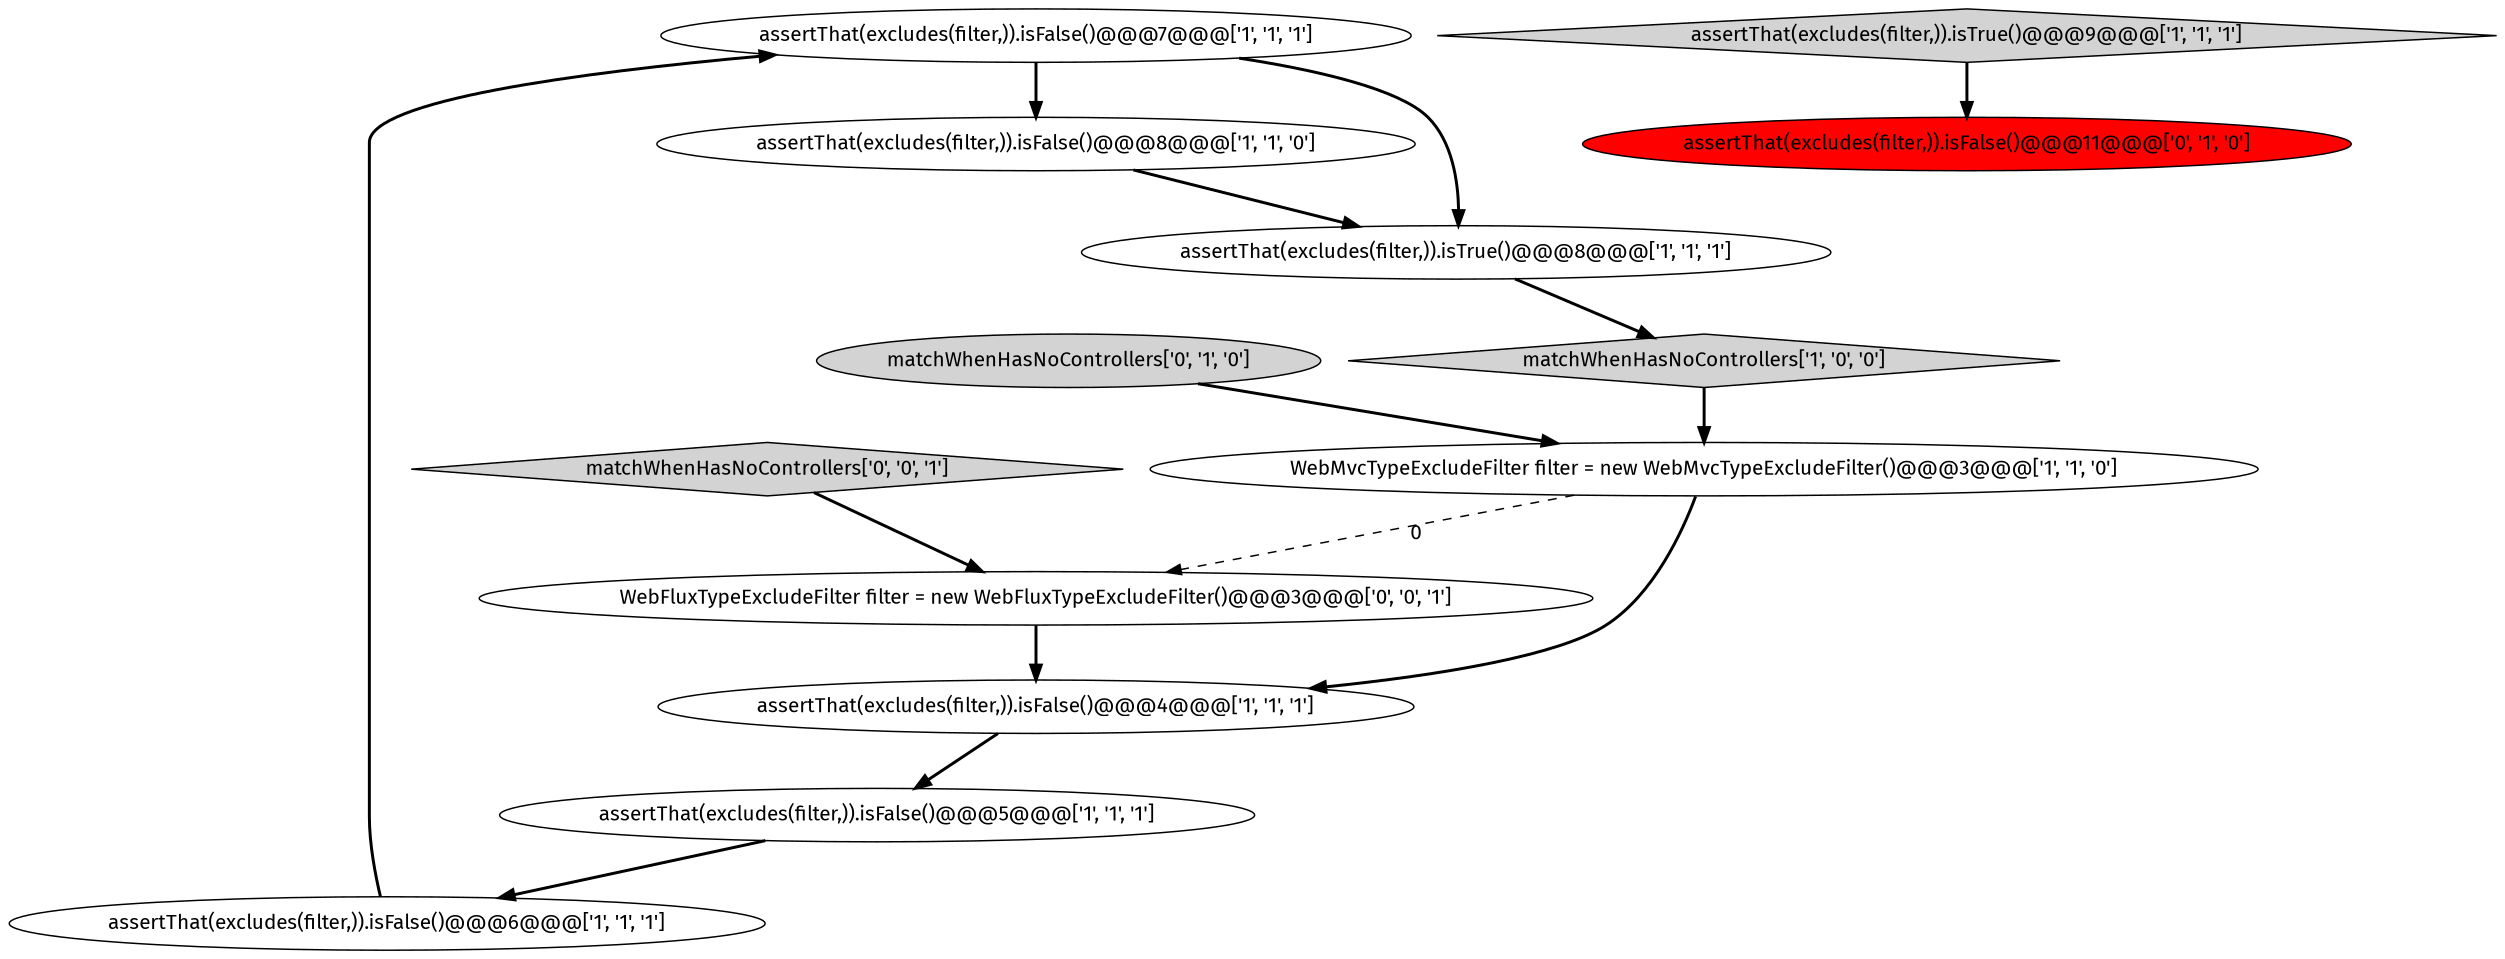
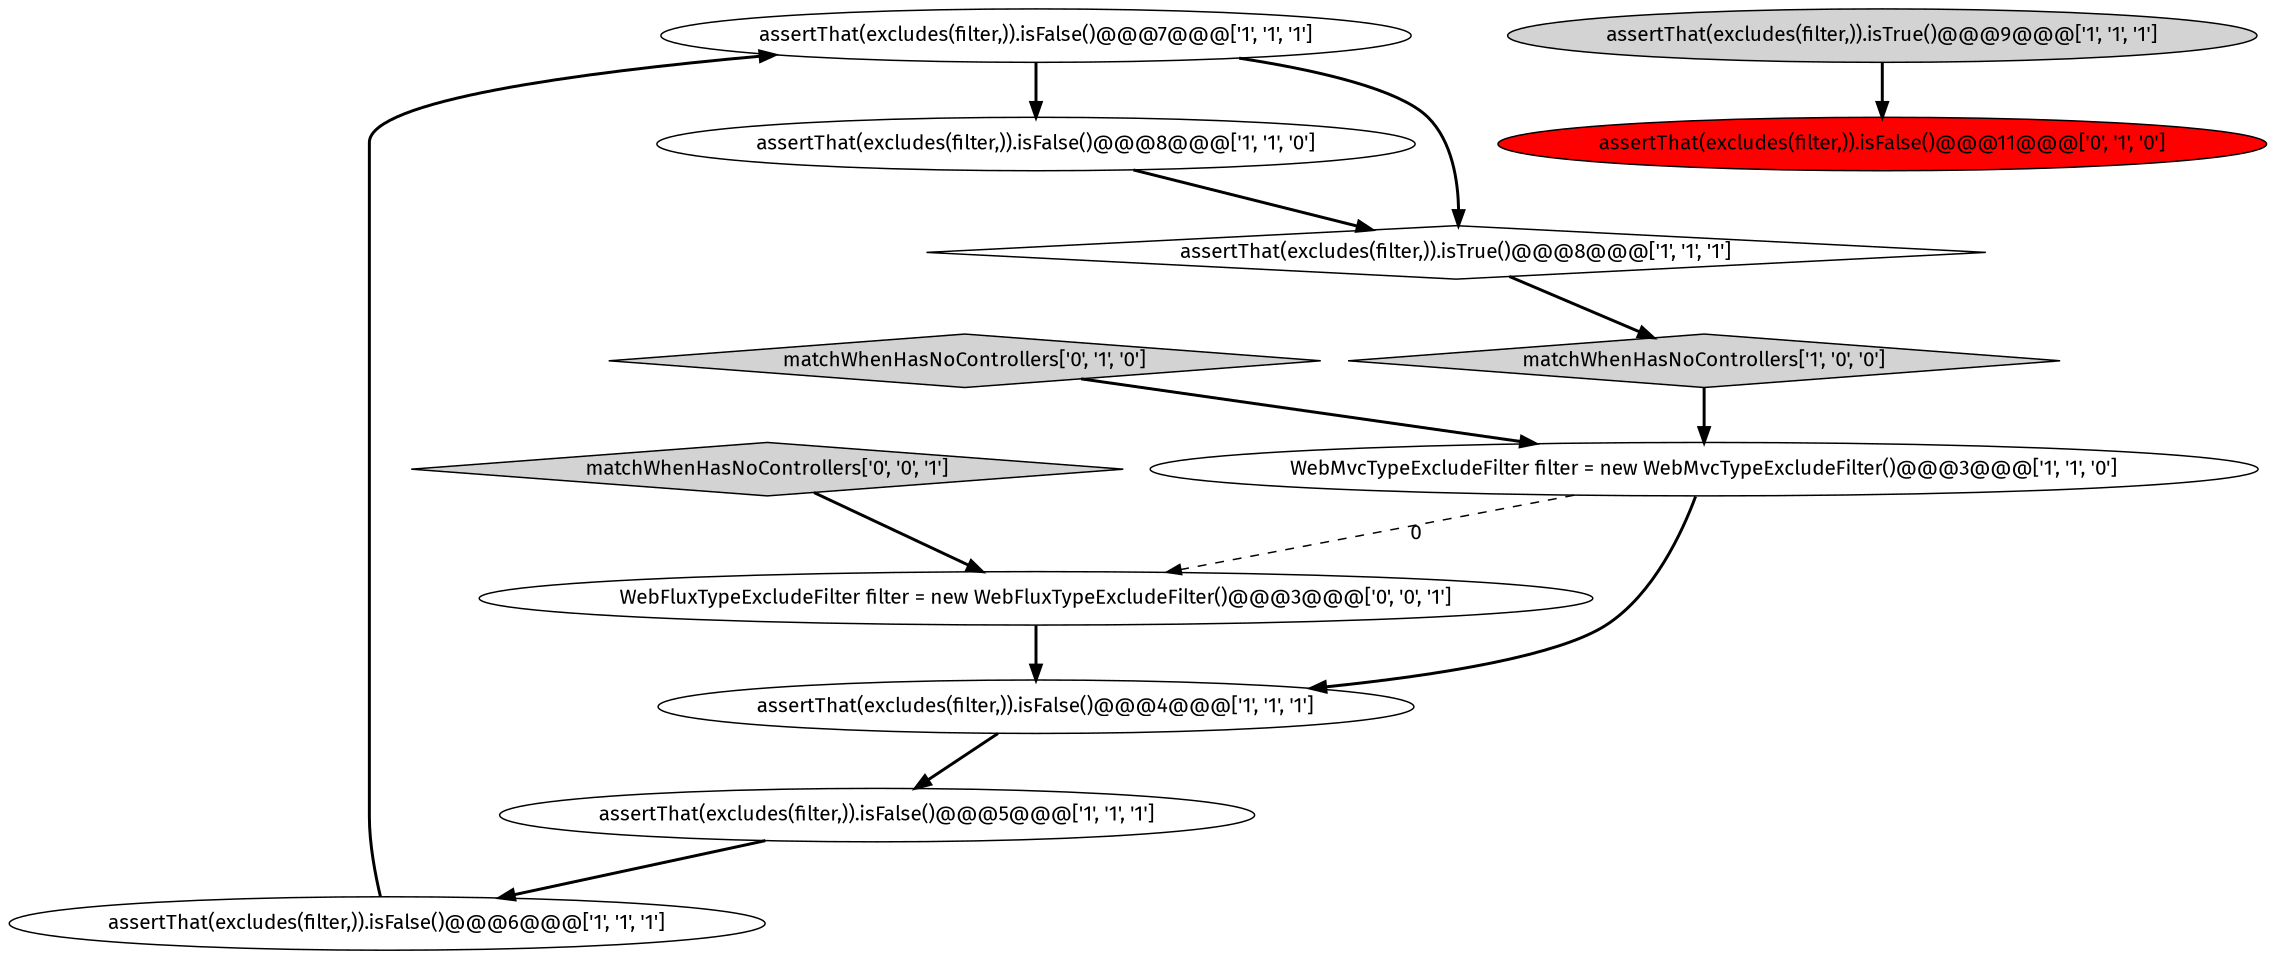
node "assertThat(excludes(filter,)).isTrue()@@@9@@@['1', '1', '1']": shape diamond -> ellipse
node "assertThat(excludes(filter,)).isTrue()@@@8@@@['1', '1', '1']": shape ellipse -> diamond
node "matchWhenHasNoControllers['0', '1', '0']": shape ellipse -> diamond
